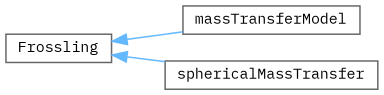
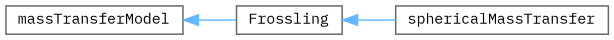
edge "massTransferModel" -> "Frossling": reversed
